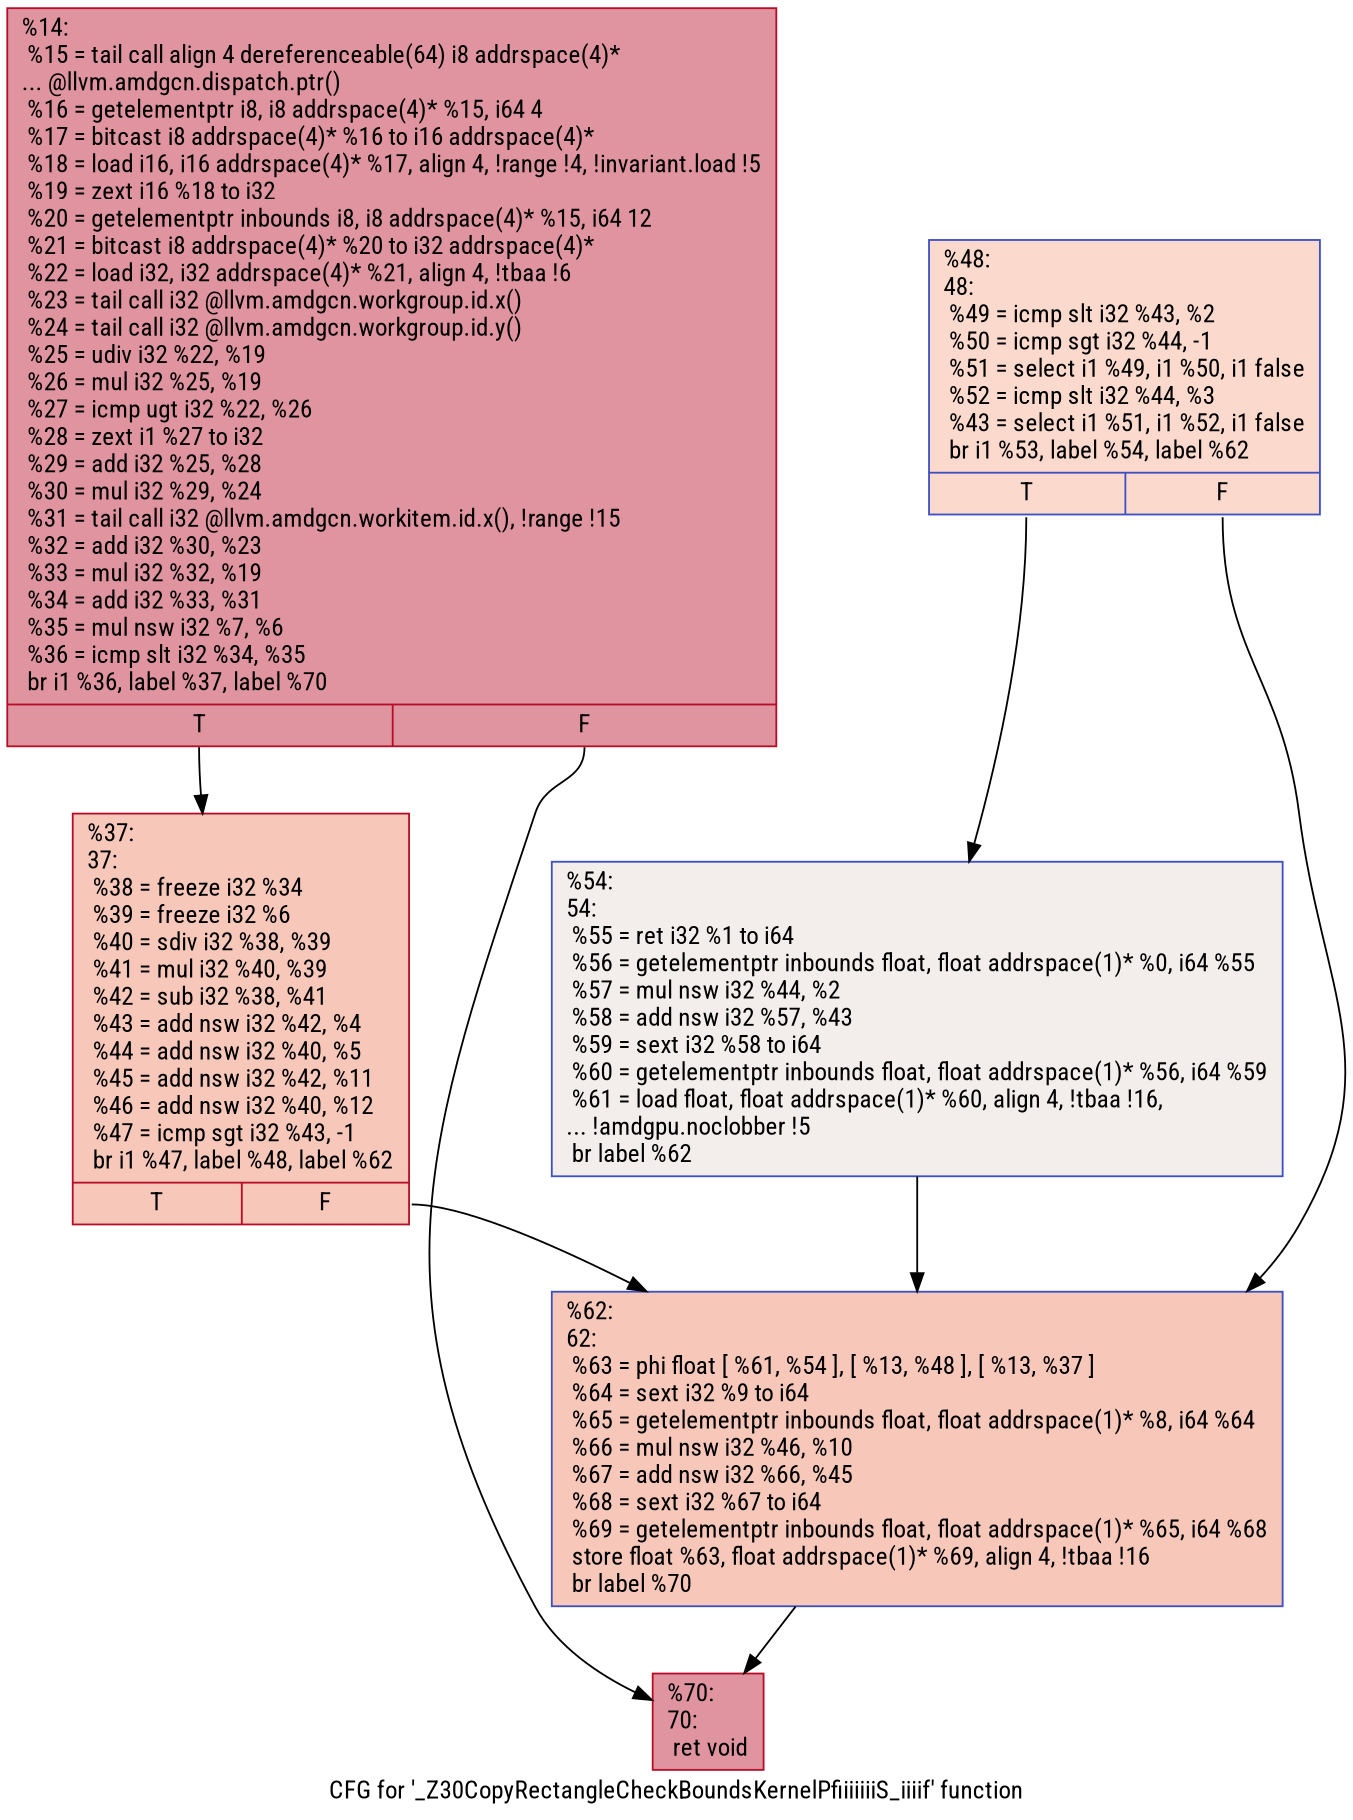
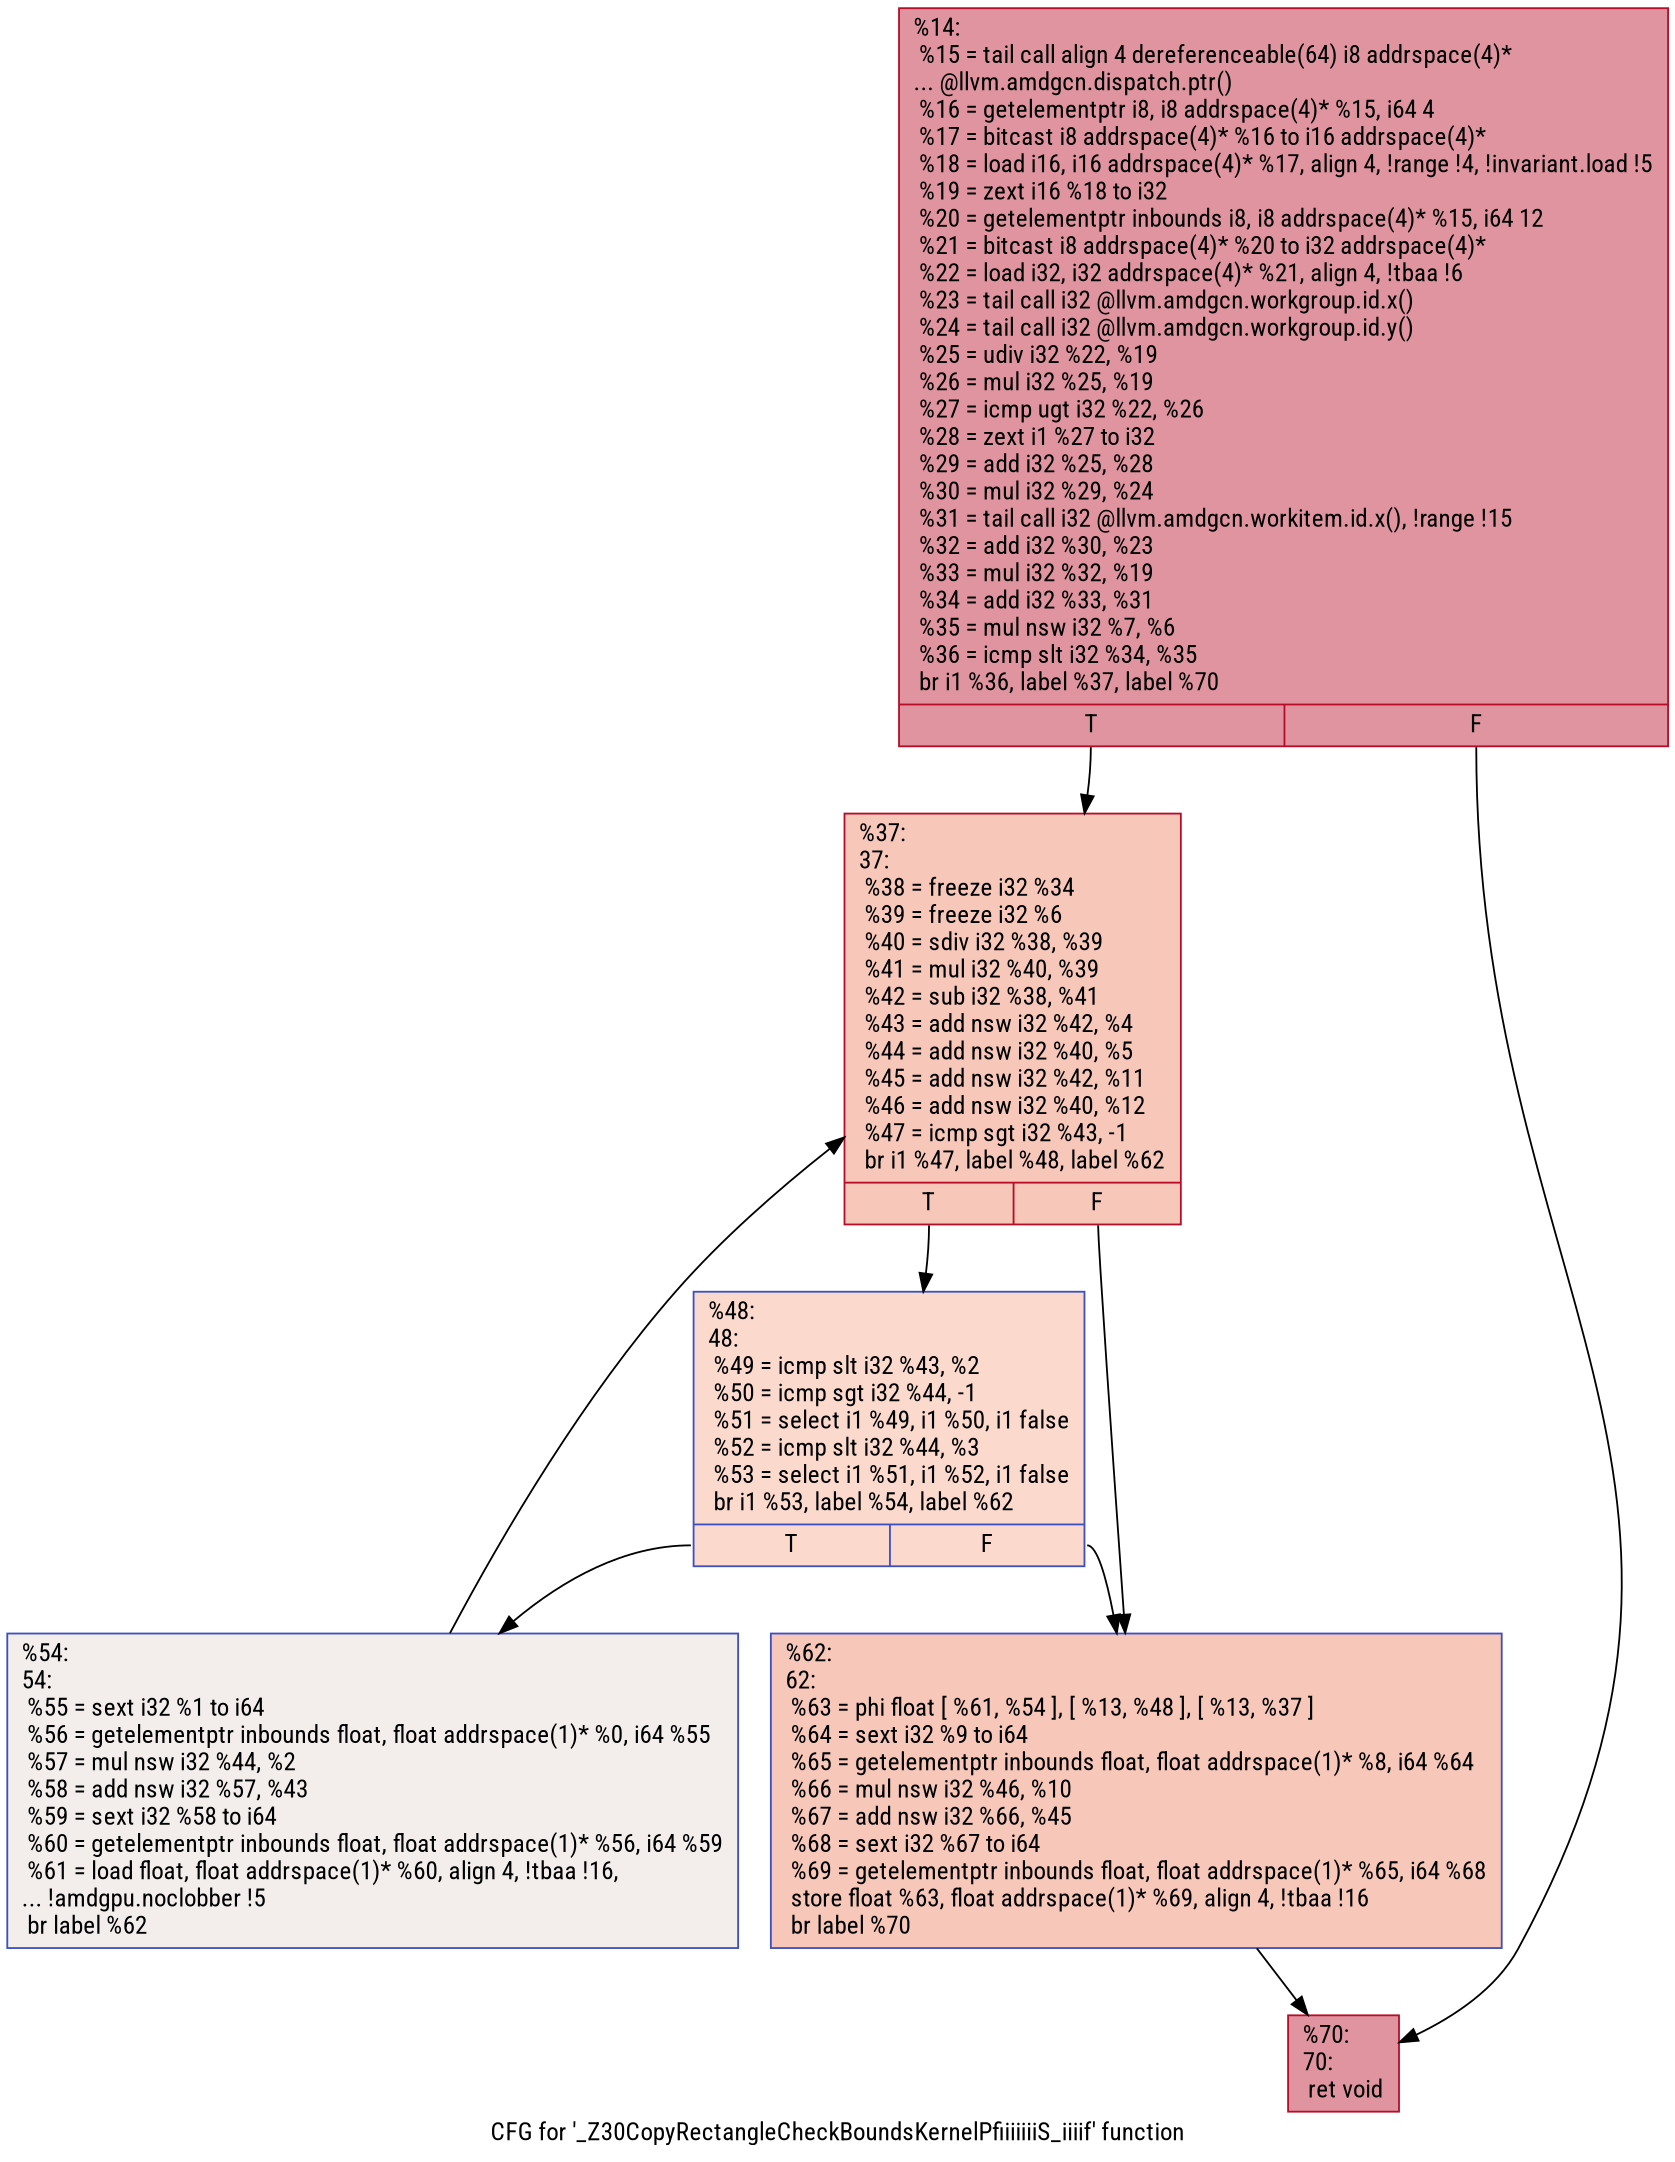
node "%48:": text "%43 = select i1 %51, i1 %52, i1 false" -> "%53 = select i1 %51, i1 %52, i1 false"
node "%54:": text "%55 = ret i32 %1 to i64" -> "%55 = sext i32 %1 to i64"
edge "%54:" -> "%62:": now "%54:" -> "%37:"
edge "%37:" -> "%48:": added
